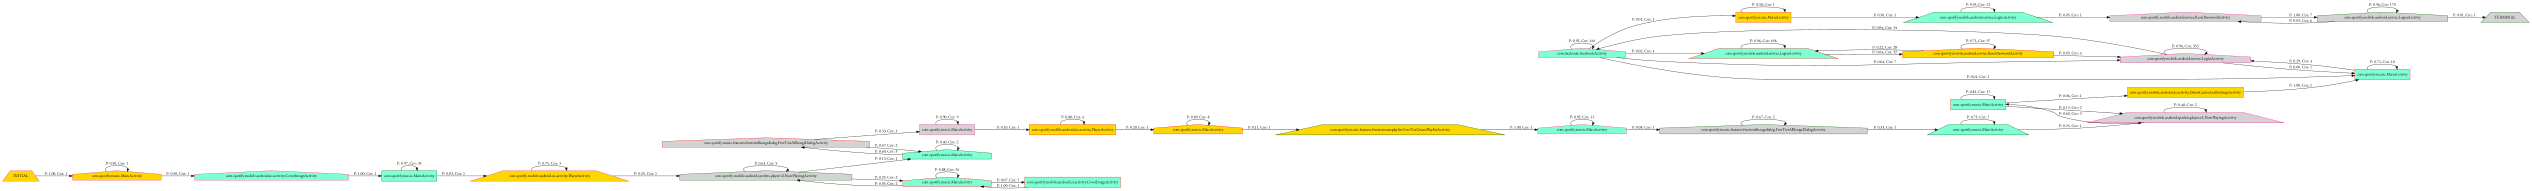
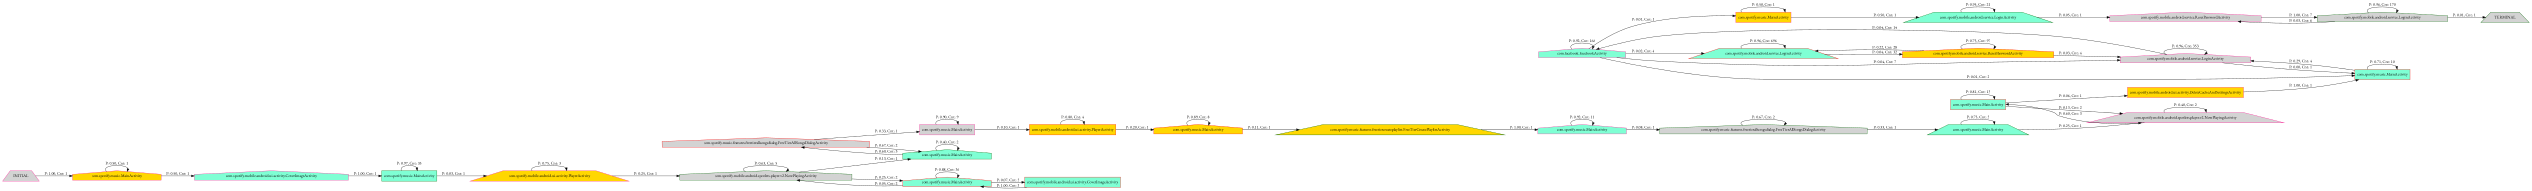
node "INITIAL": fillcolor gold -> lightgrey
